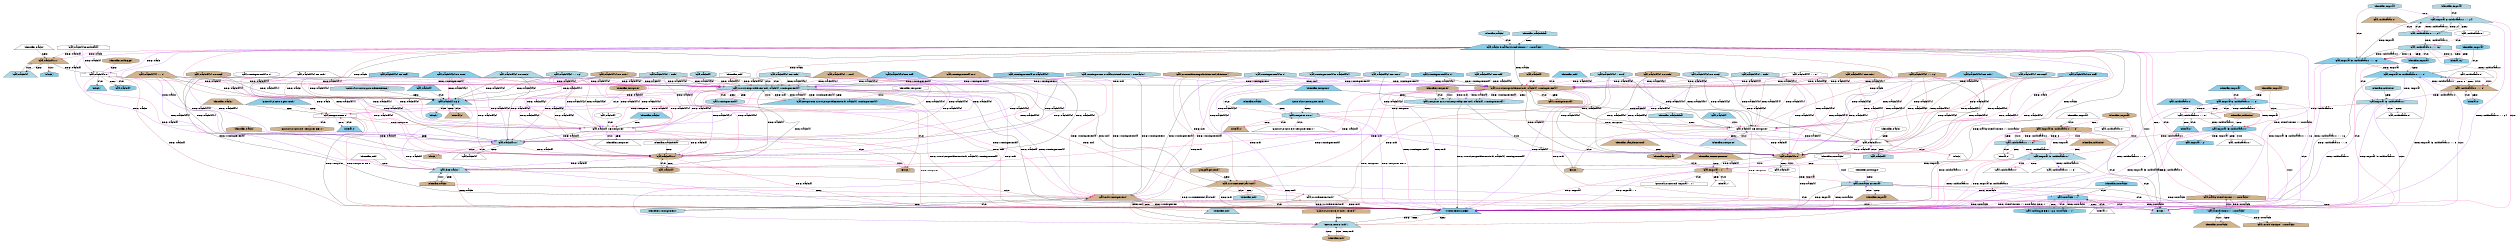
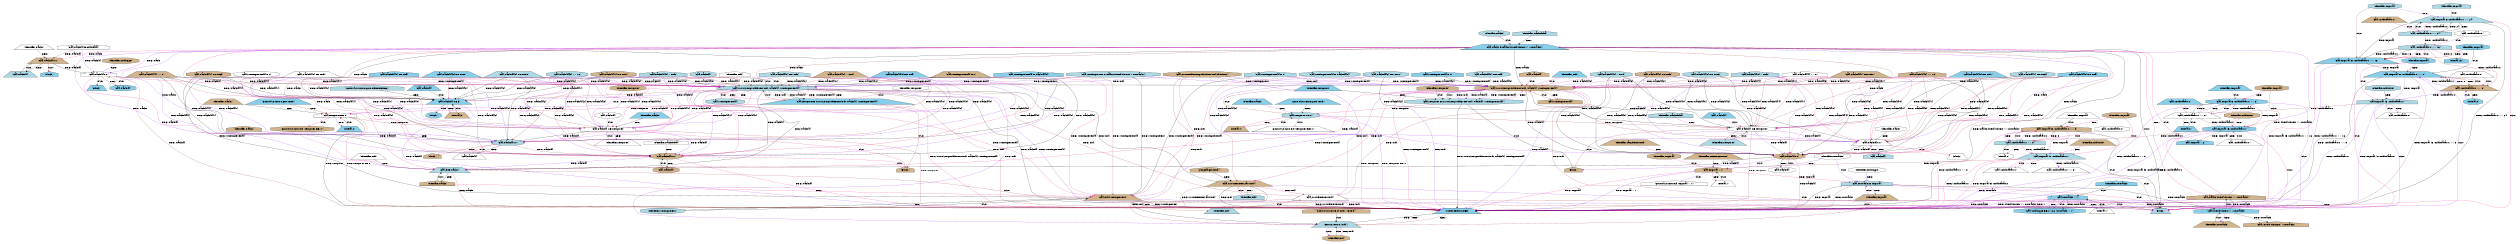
node "(Call,no_tracks = ret_val)": label "(Call,no_tracks = ret_val)" -> "(Call,no_tracks = tmp_val)"
edge "(Call,_WM_midi_setup_divisions(mdi,divisions))" -> "(MethodReturn,RET)": now "(Call,_WM_midi_setup_divisions(mdi,divisions))" -> "(Call,_WM_freeMDI(mdi))"
edge "(Call,tmp_val = *midi_data++ << 24)" -> "(MethodReturn,RET)": color purple -> black
